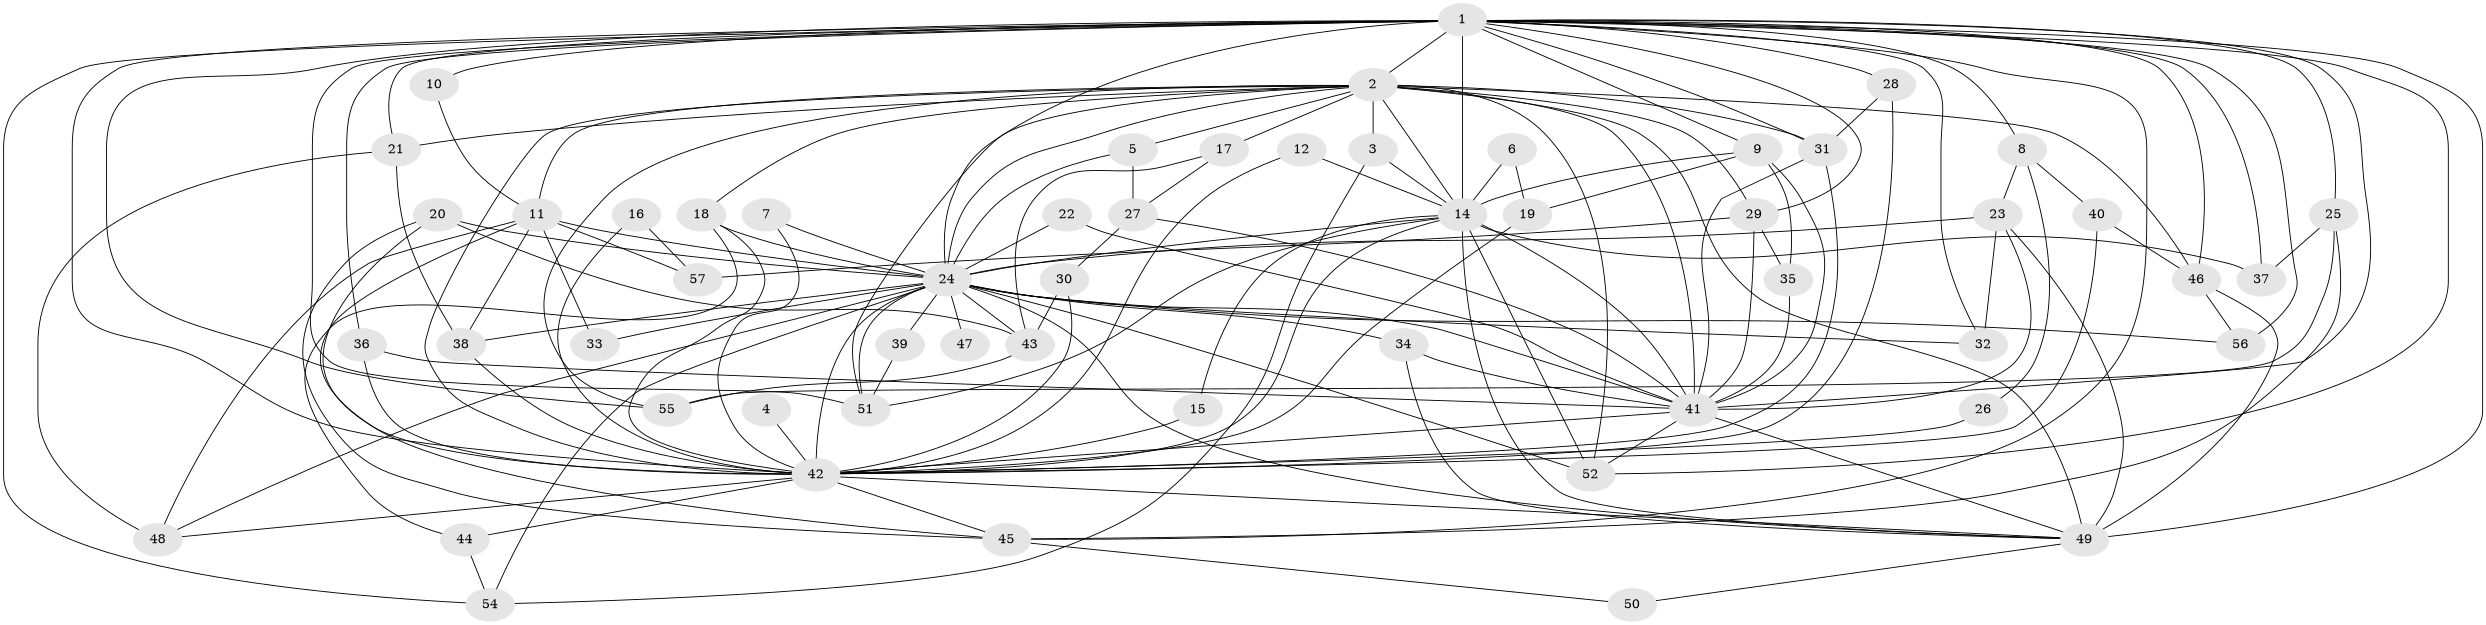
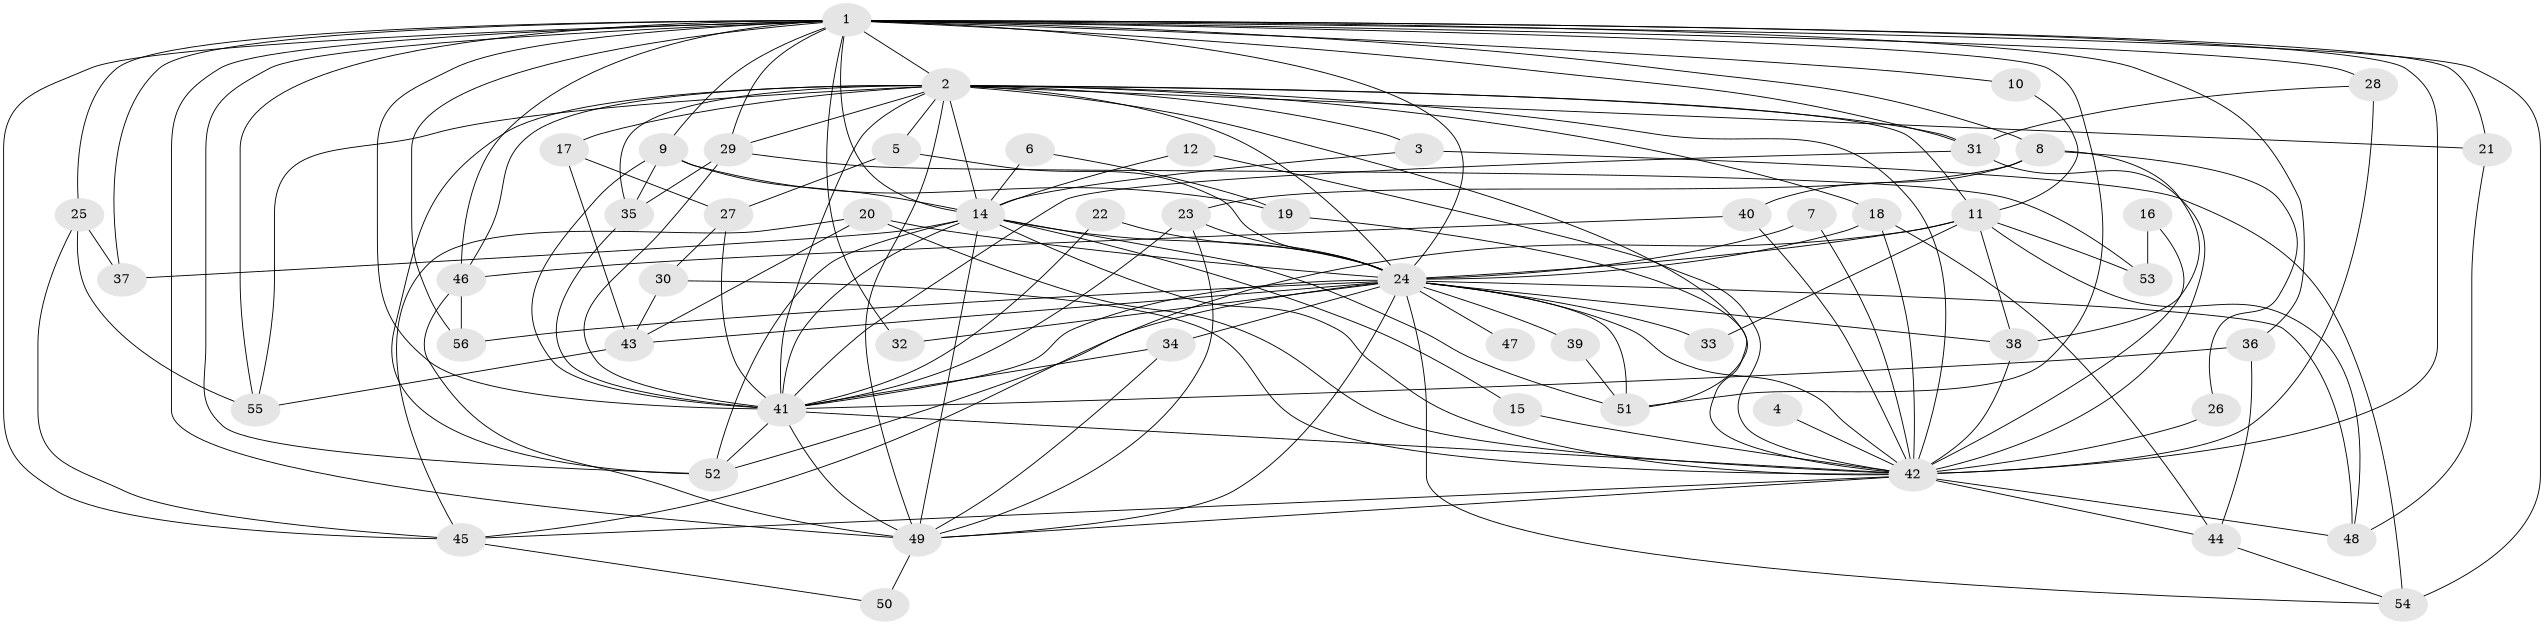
edge "2" -- "35": added
edge "21" -- "38": now "8" -- "38"
node "57": label "57" -> "53"
edge "23" -- "32": removed
edge "36" -- "42": now "36" -- "44"
